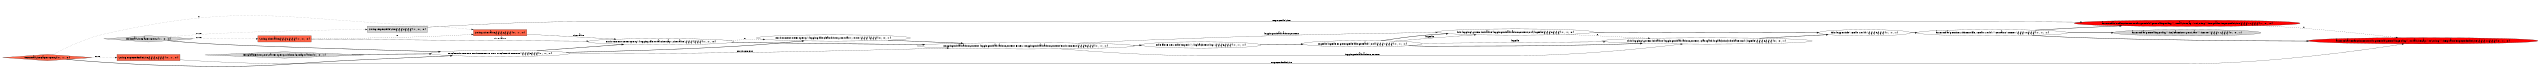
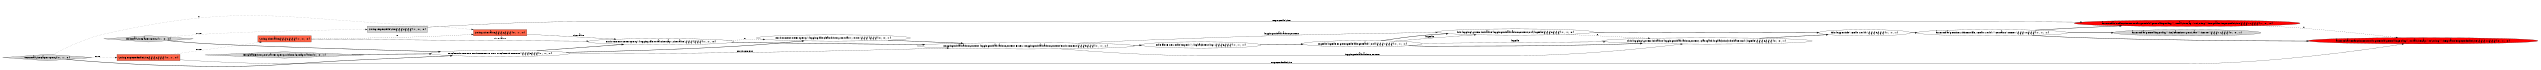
edge "testTotalSizeCapProperty['1', '0', '0']" -> "String sizeValue@@@2@@@['1', '0', '0']": now "String expectedFileSize@@@2@@@['0', '1', '0']" -> "String sizeValue@@@2@@@['1', '0', '0']"
node "testTotalSizeCapProperty['0', '1', '0']": fillcolor tomato -> lightgray
